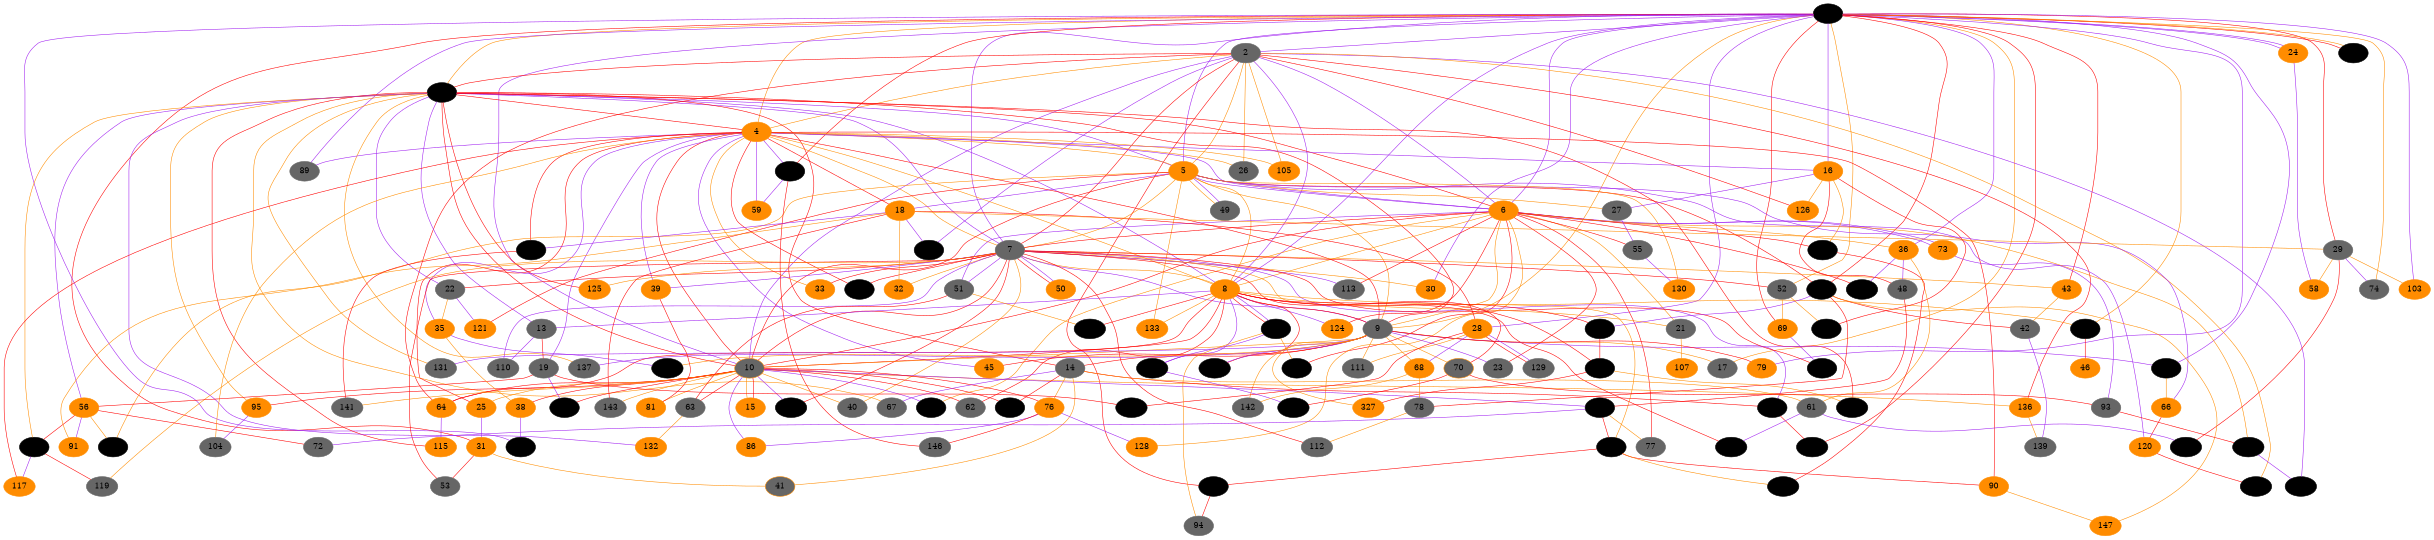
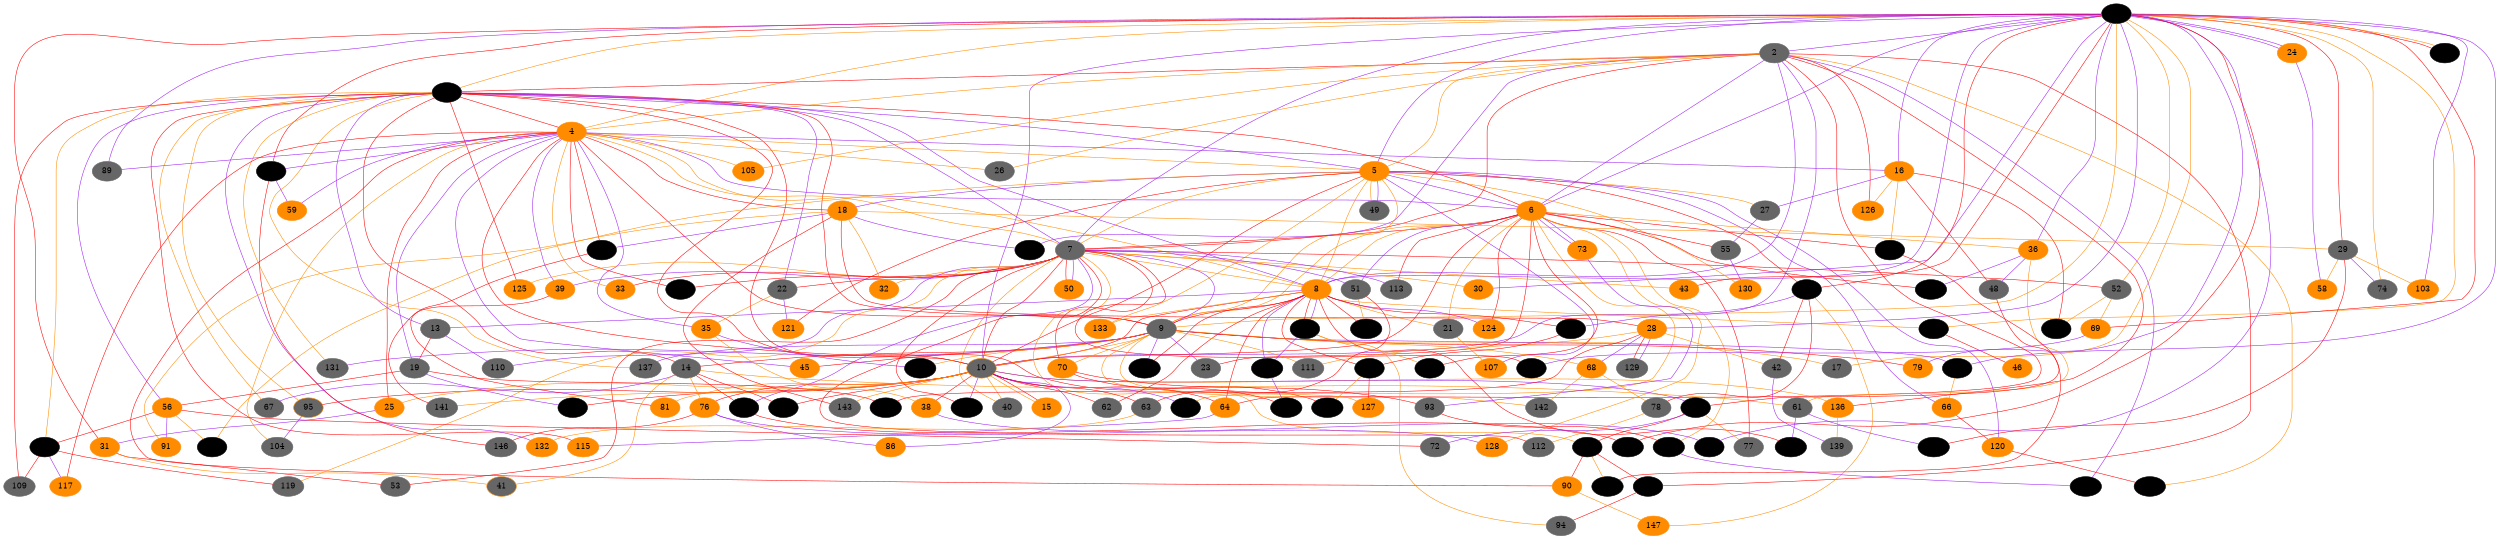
edge "5" -- "107": added
edge "43" -- "42": now "28" -- "42"
node "70": fillcolor gray40 -> darkorange
node "95": fillcolor darkorange -> gray40
node "327": label "327" -> "127"
node "109": added
